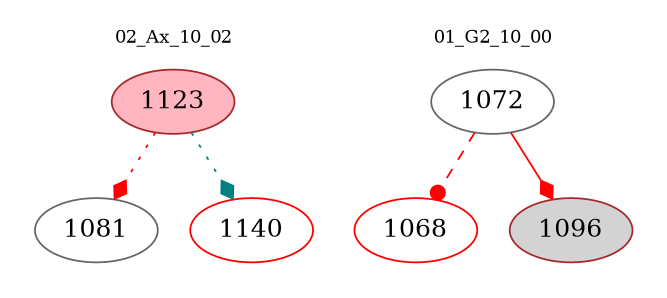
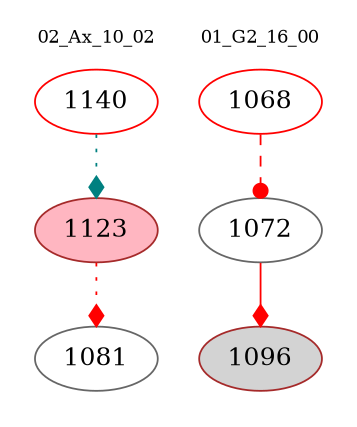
cluster "01_G2_10_00": label "01_G2_10_00" -> "01_G2_16_00"
edge "1123" -> "1140": reversed
edge "1072" -> "1068": reversed
